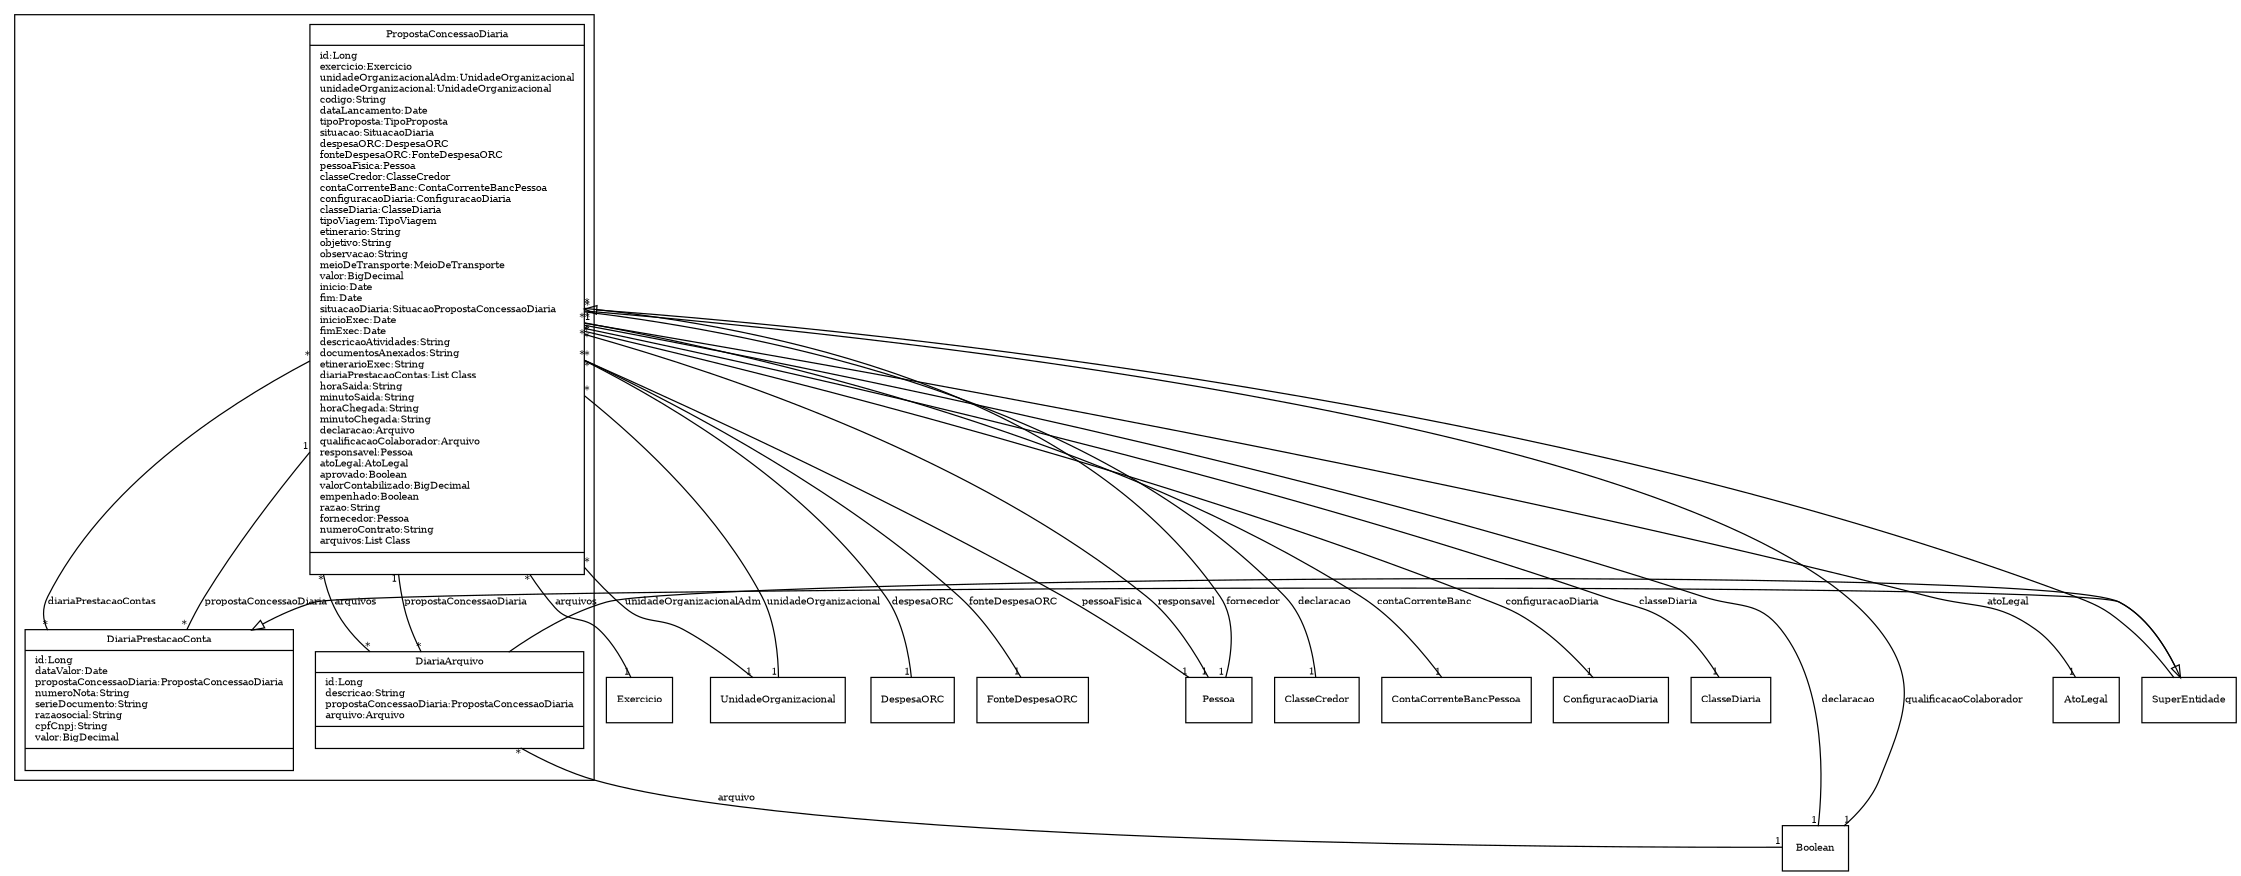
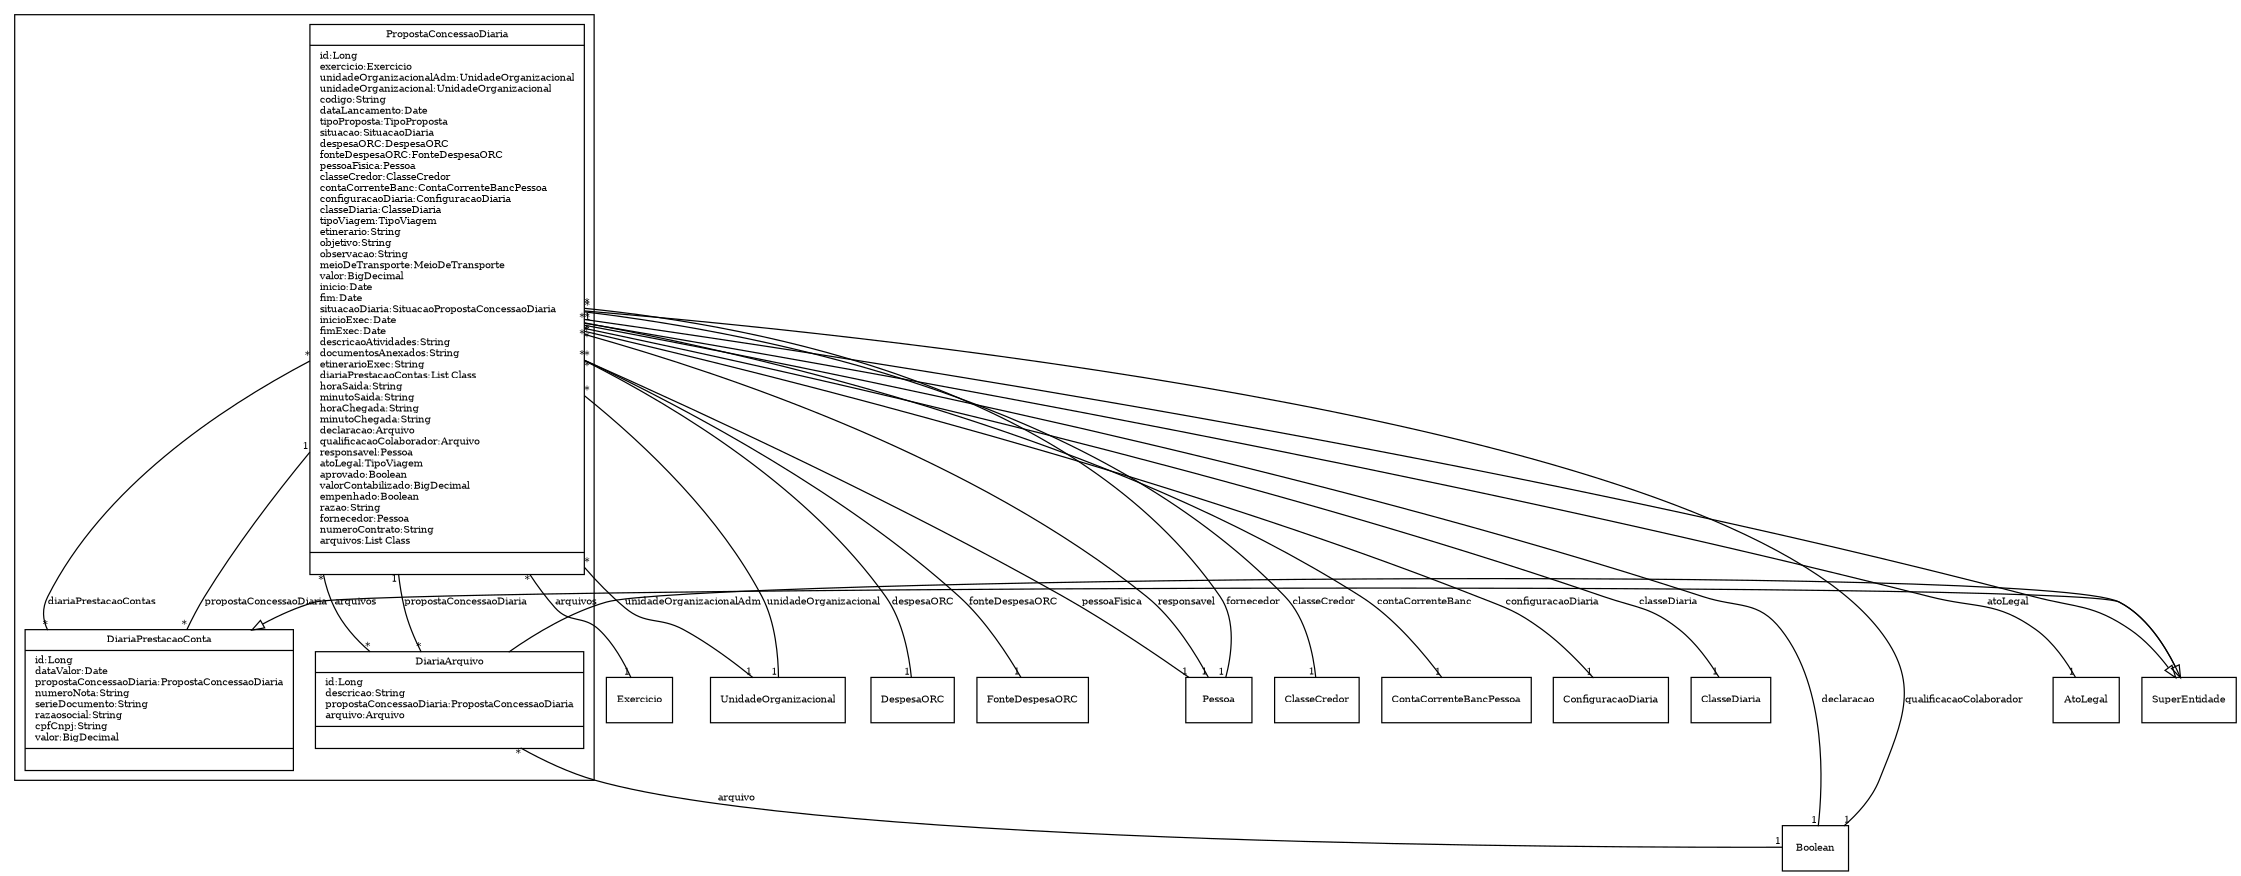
edge "SuperEntidade" -> "PropostaConcessaoDiaria": reversed
node "PropostaConcessaoDiaria": text "atoLegal:AtoLegal" -> "atoLegal:TipoViagem"
edge "PropostaConcessaoDiaria" -- "ClasseCredor": label "declaracao" -> "classeCredor"
